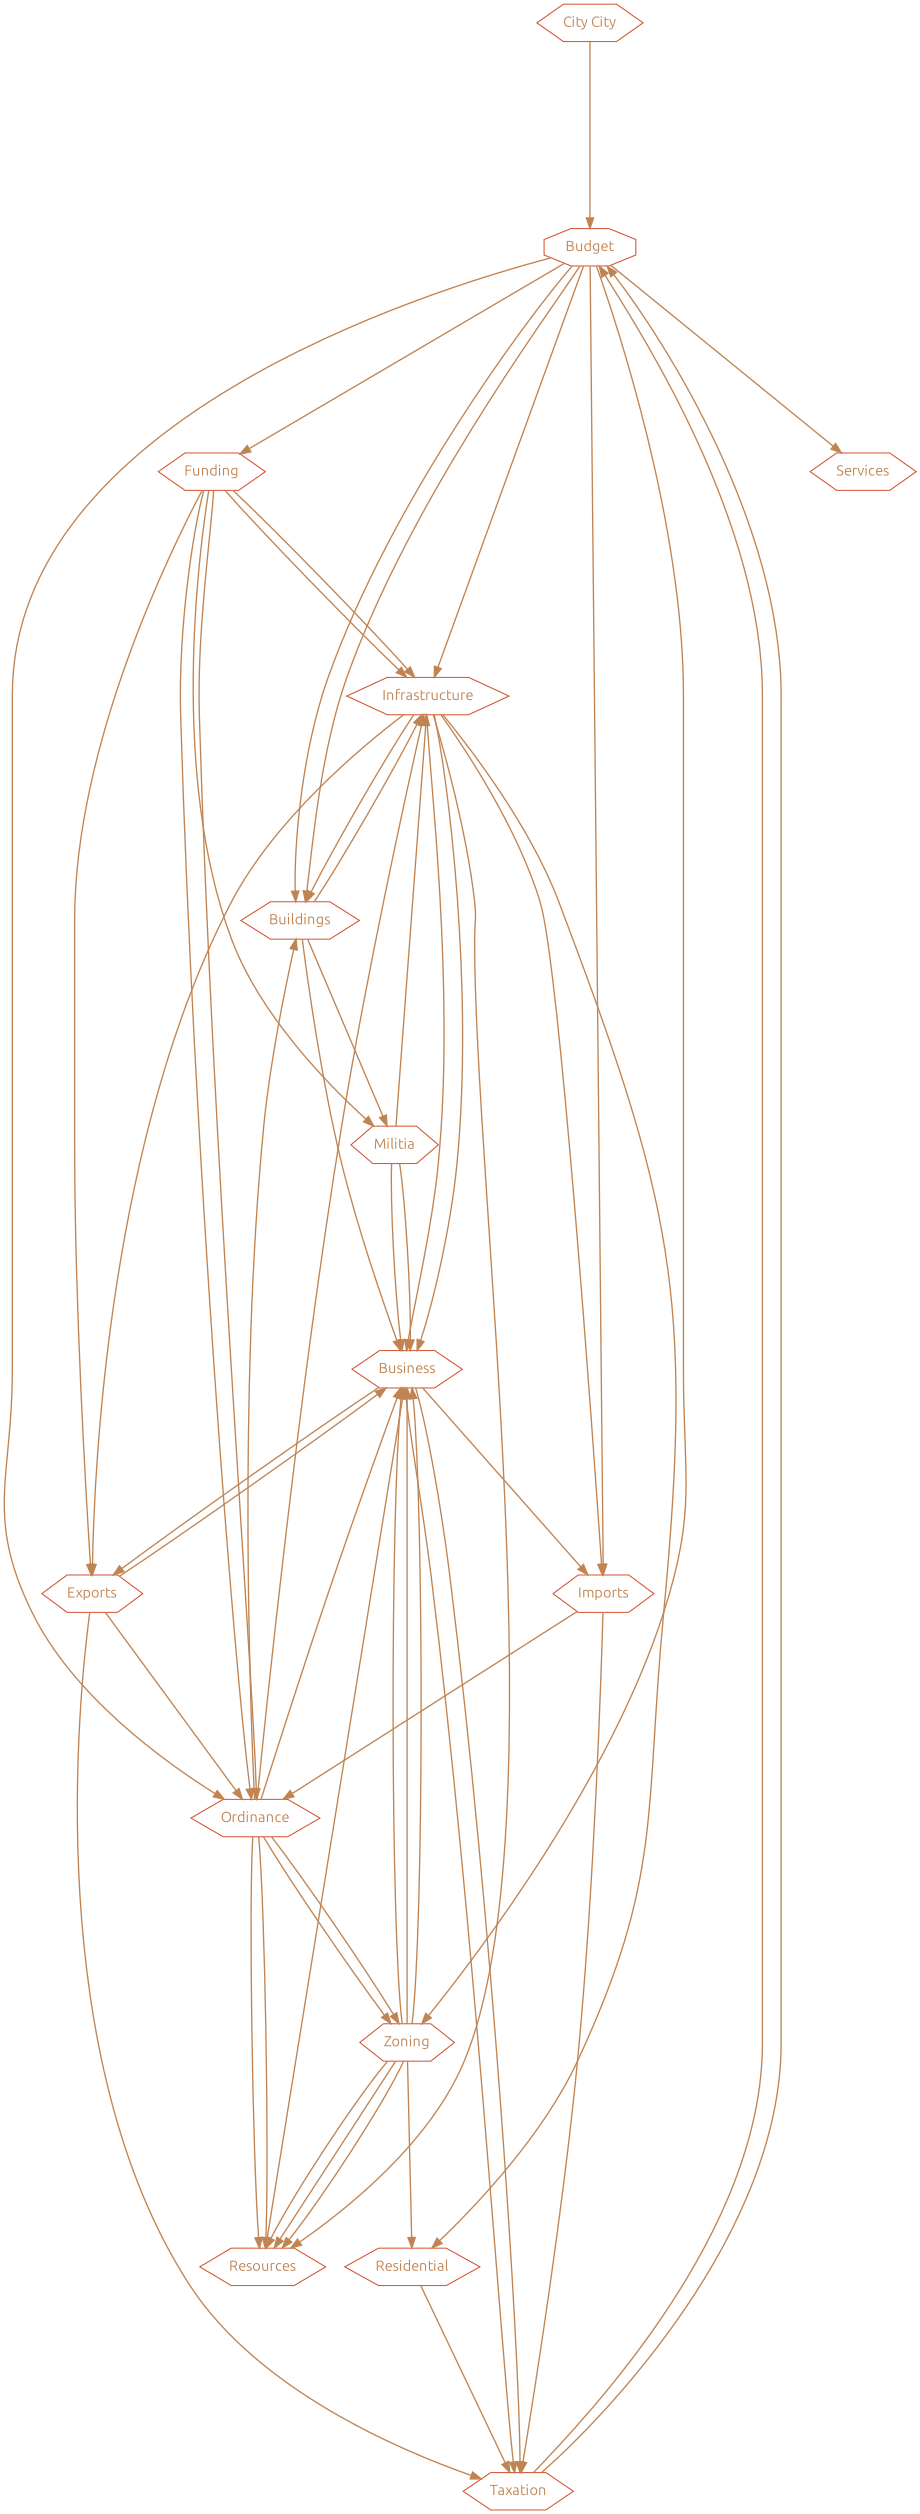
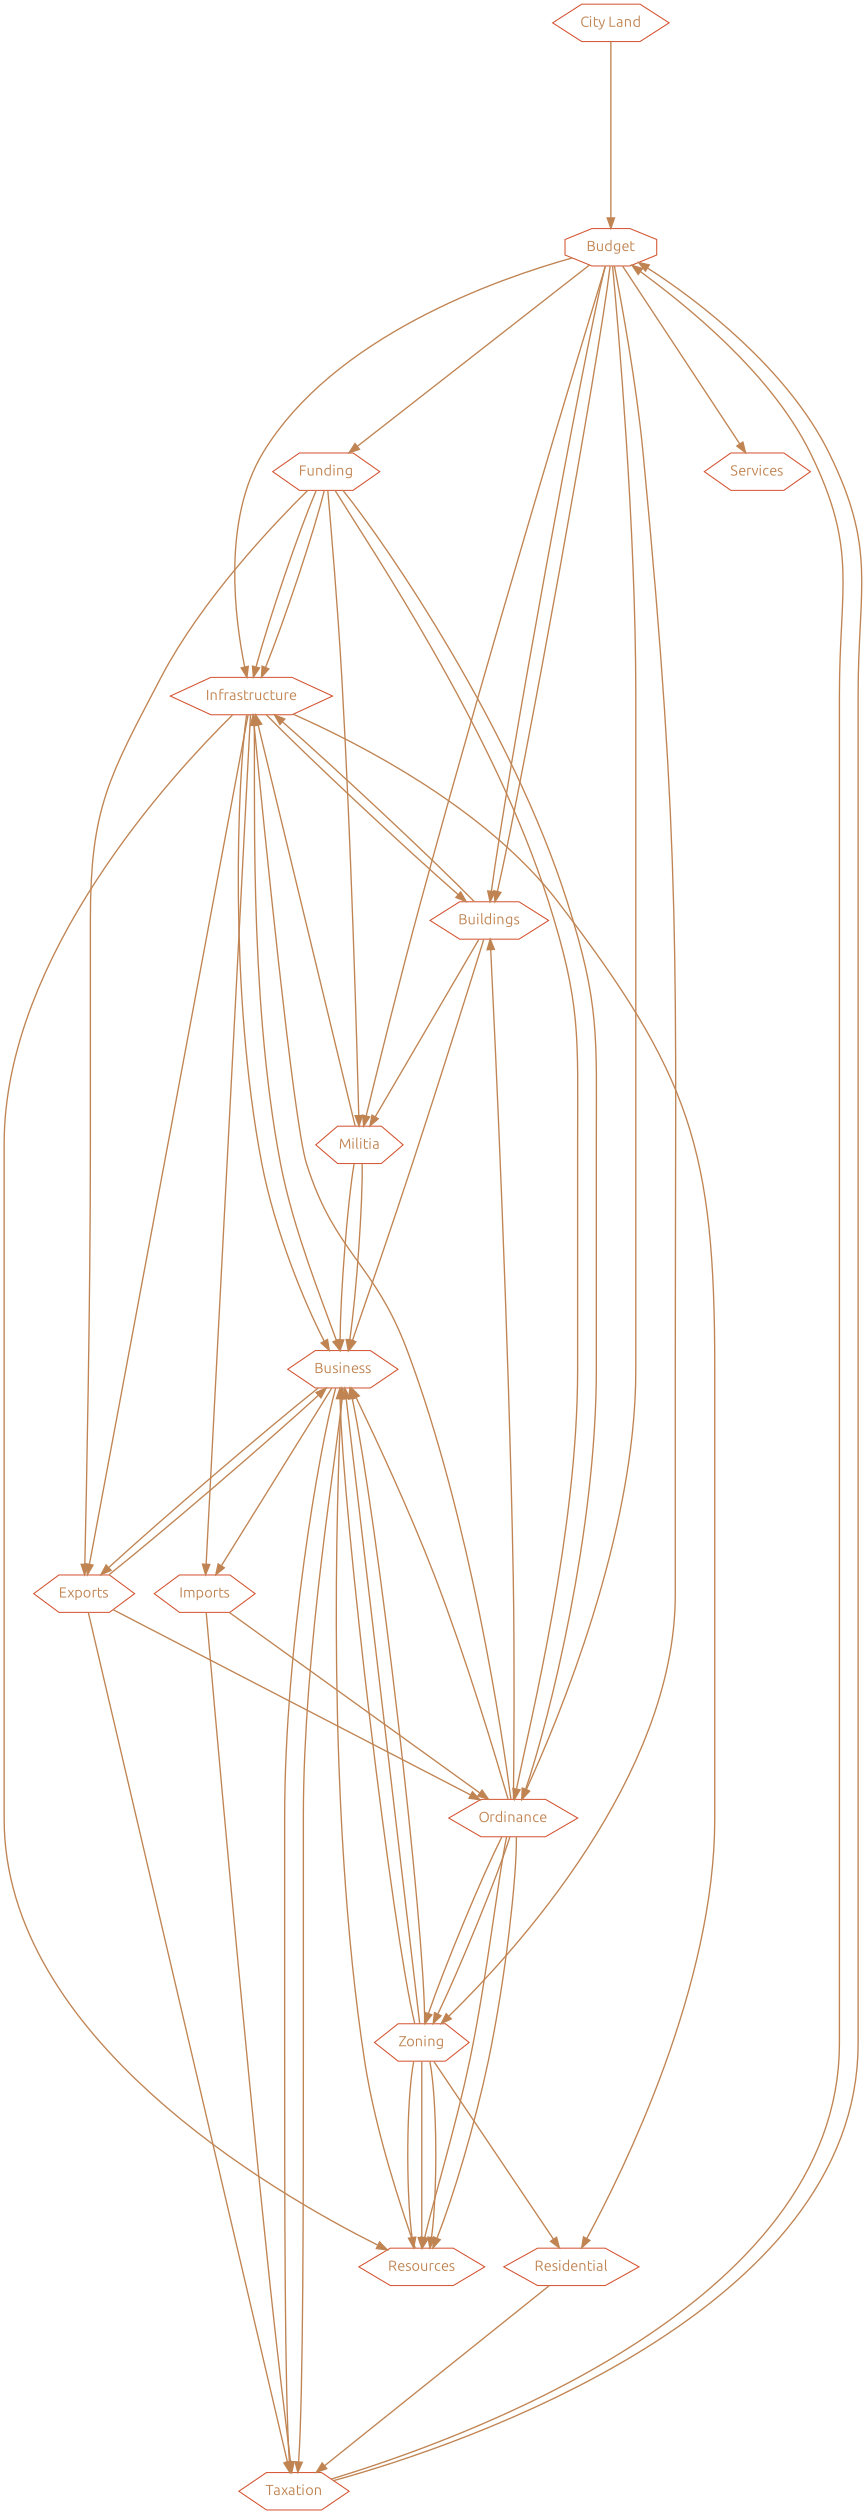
node "City City": label "City City" -> "City Land"
edge "Budget" -> "Imports": now "Budget" -> "Militia"
